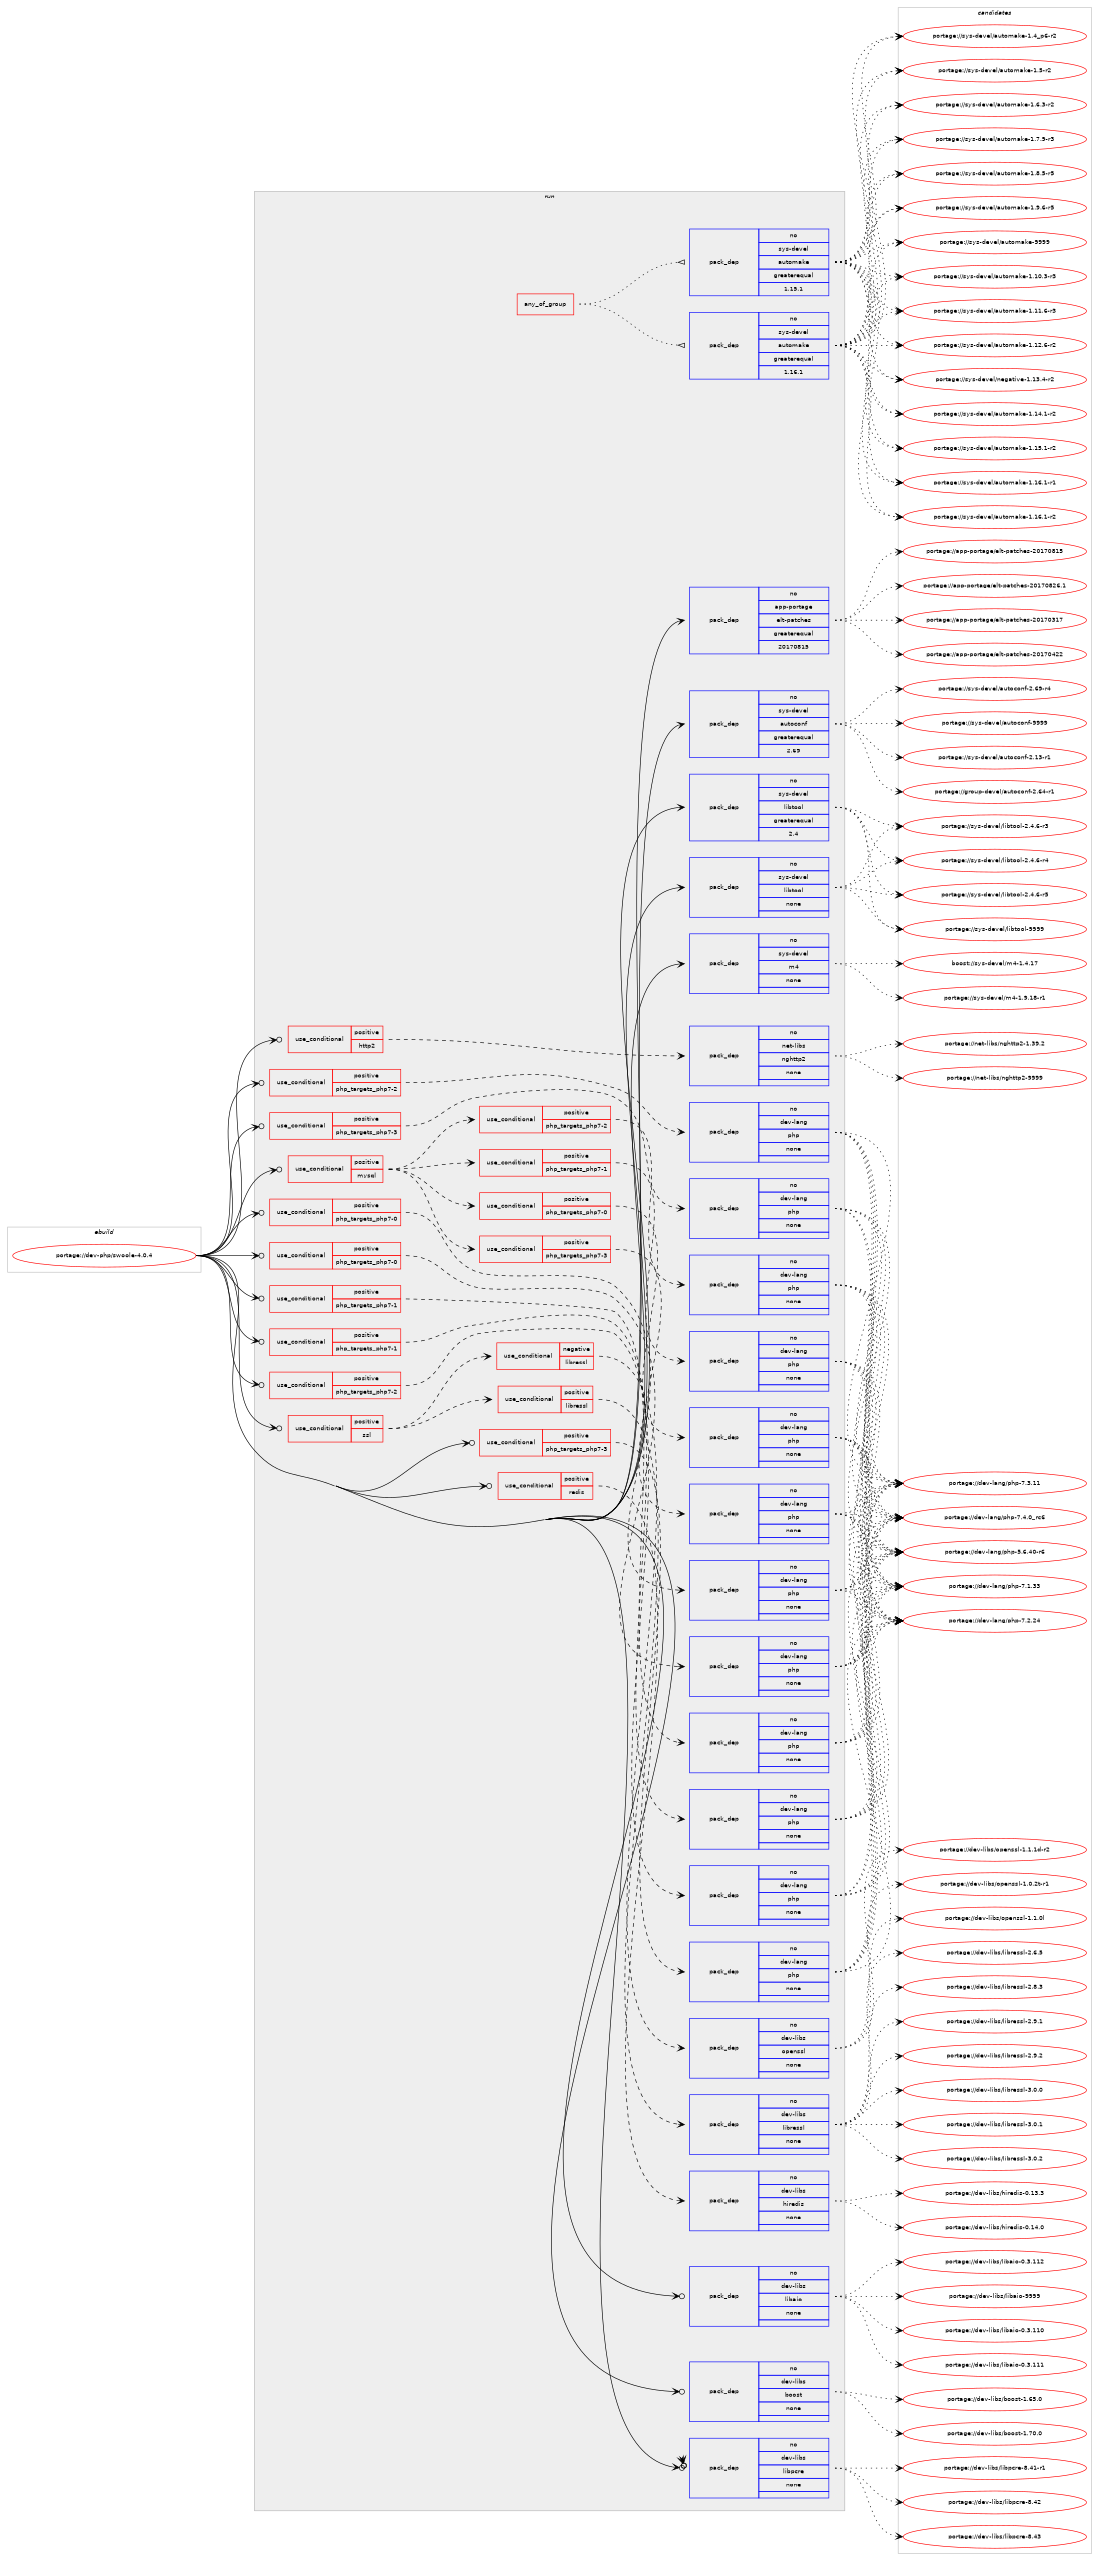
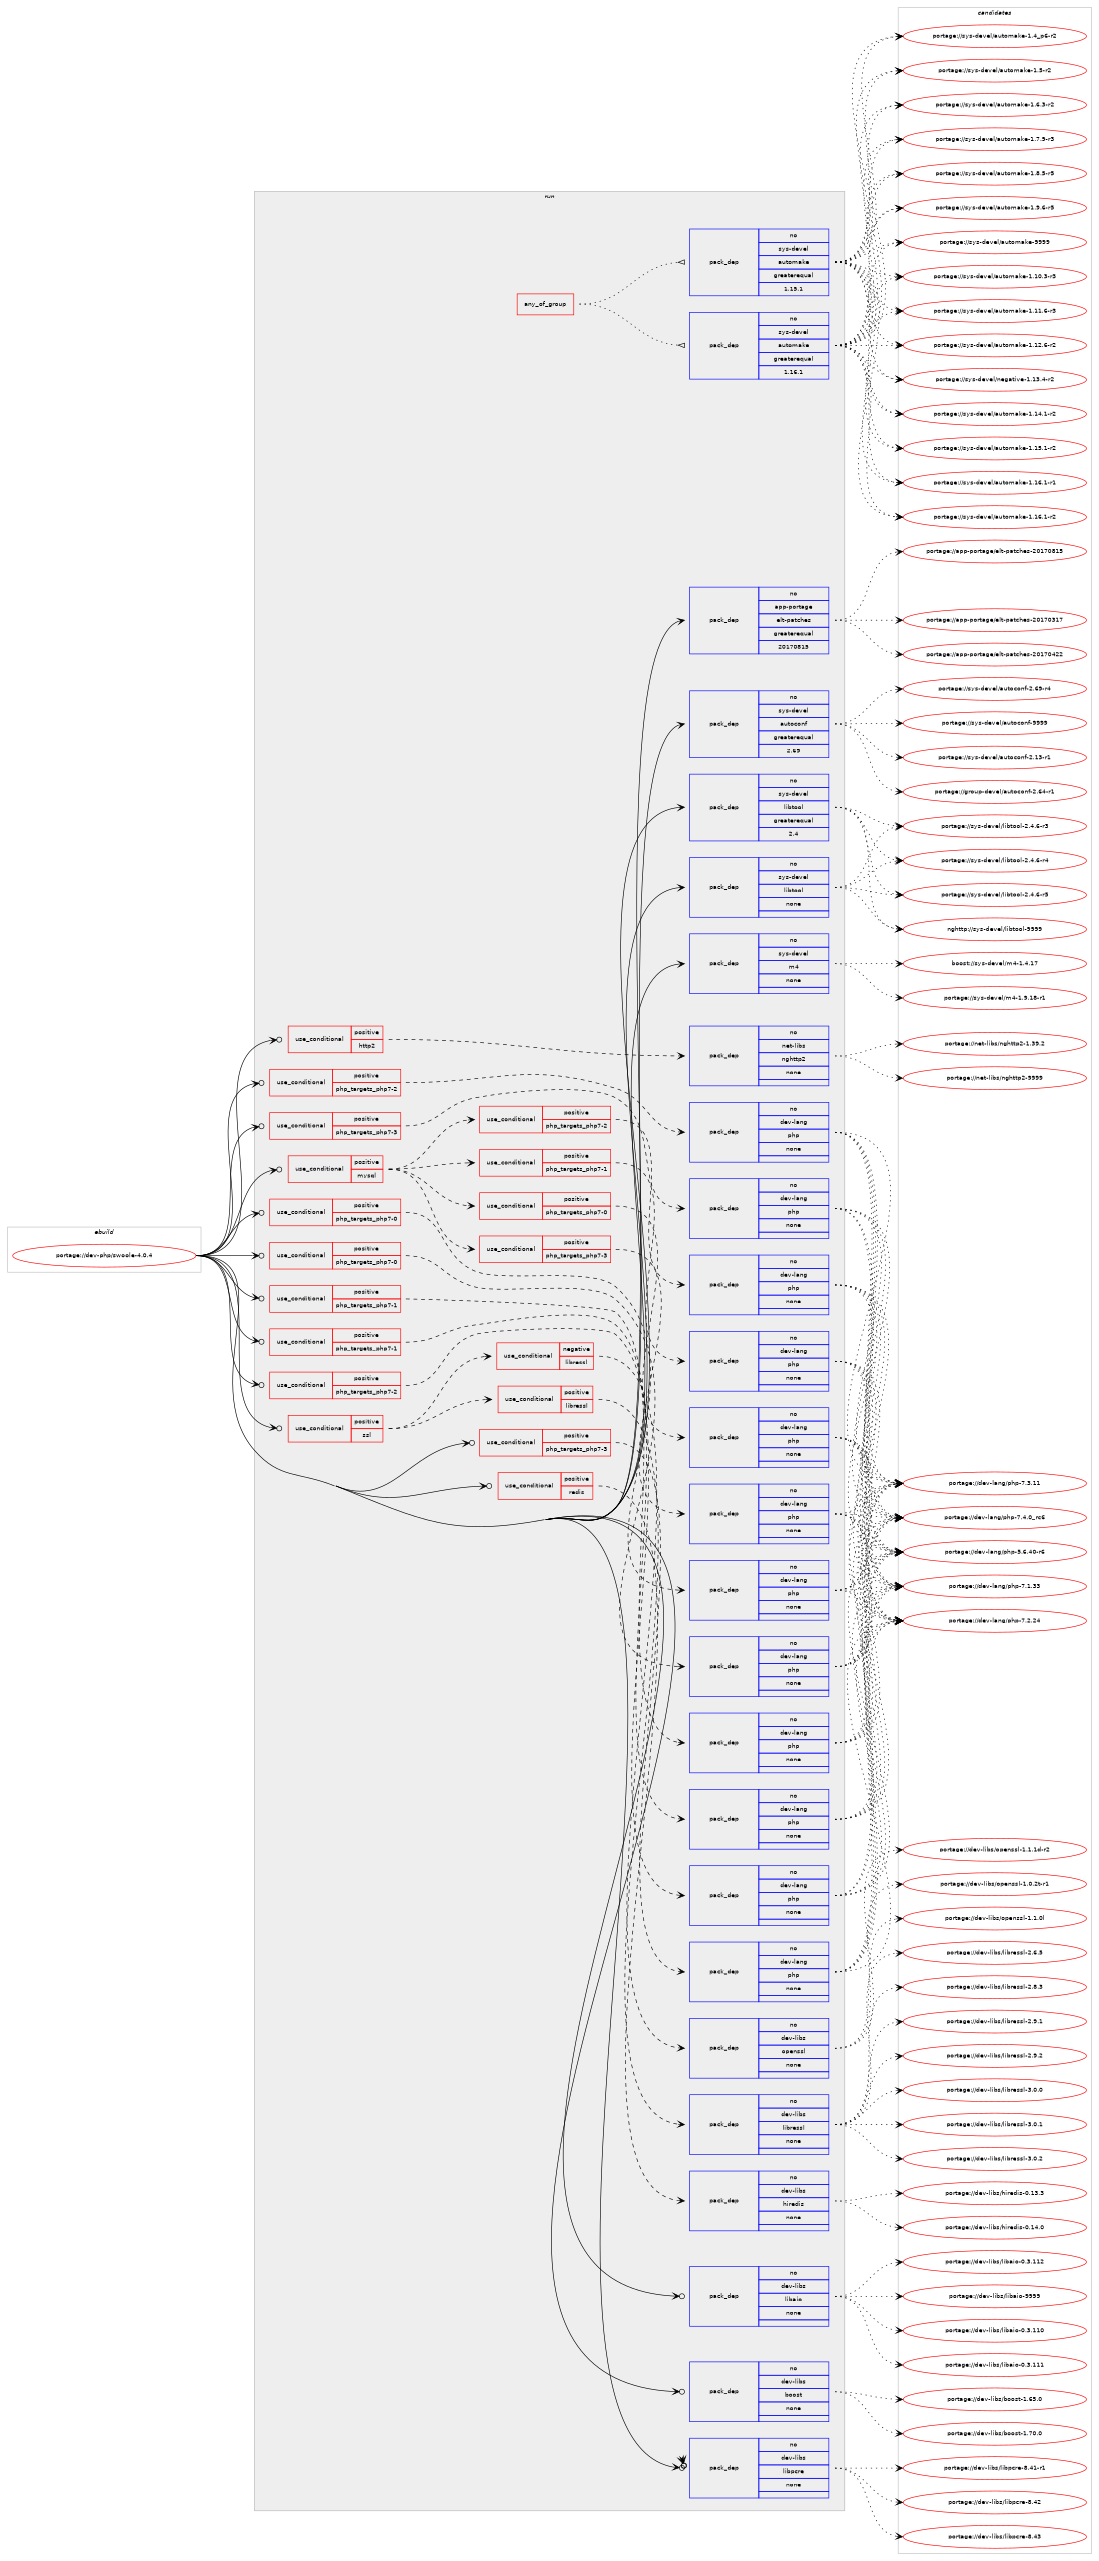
node "portage://app-portage/elt-patches-20170826.1": removed
node "portage://sys-devel/libtool-9999": label "portage://sys-devel/libtool-9999" -> "nghttp://sys-devel/libtool-9999"
